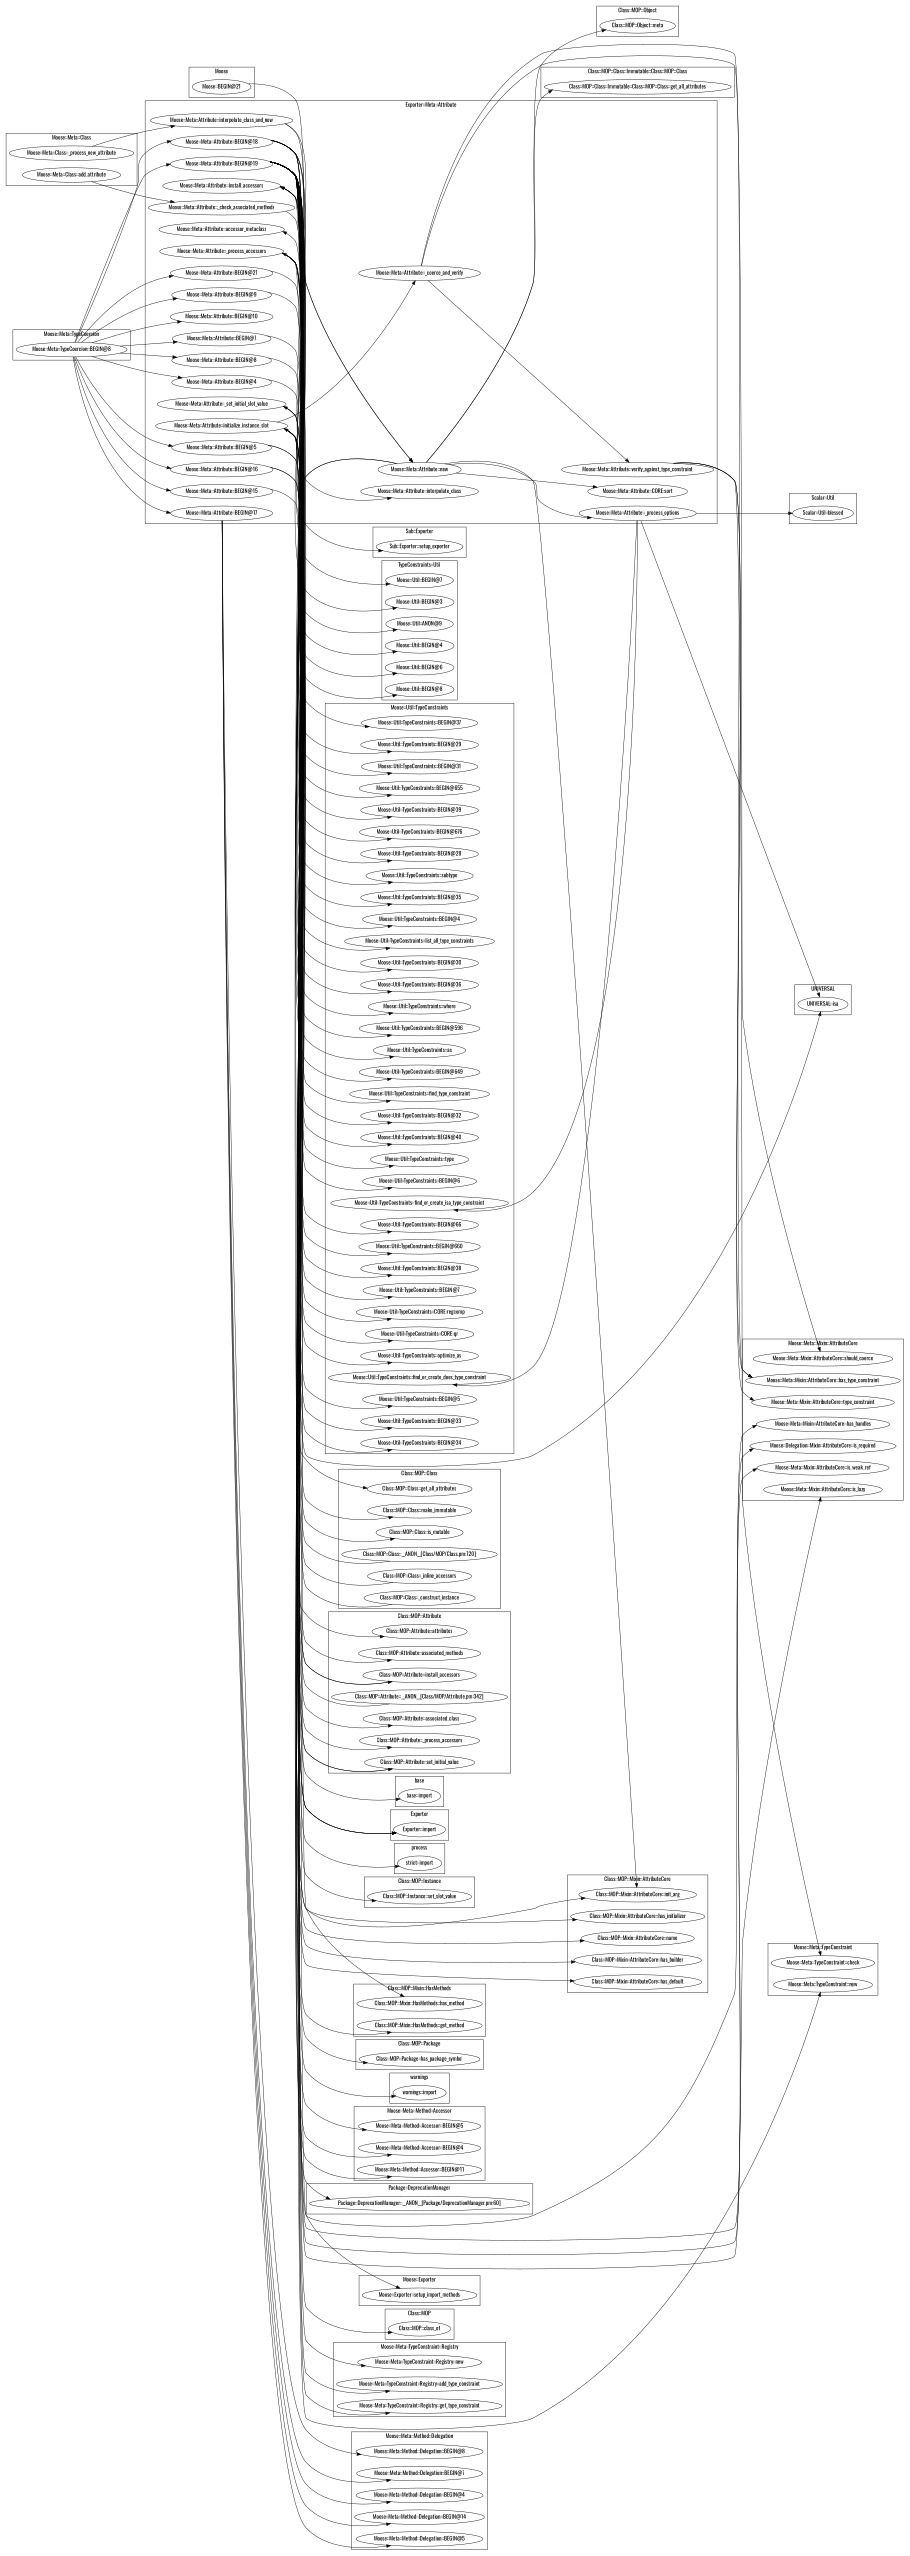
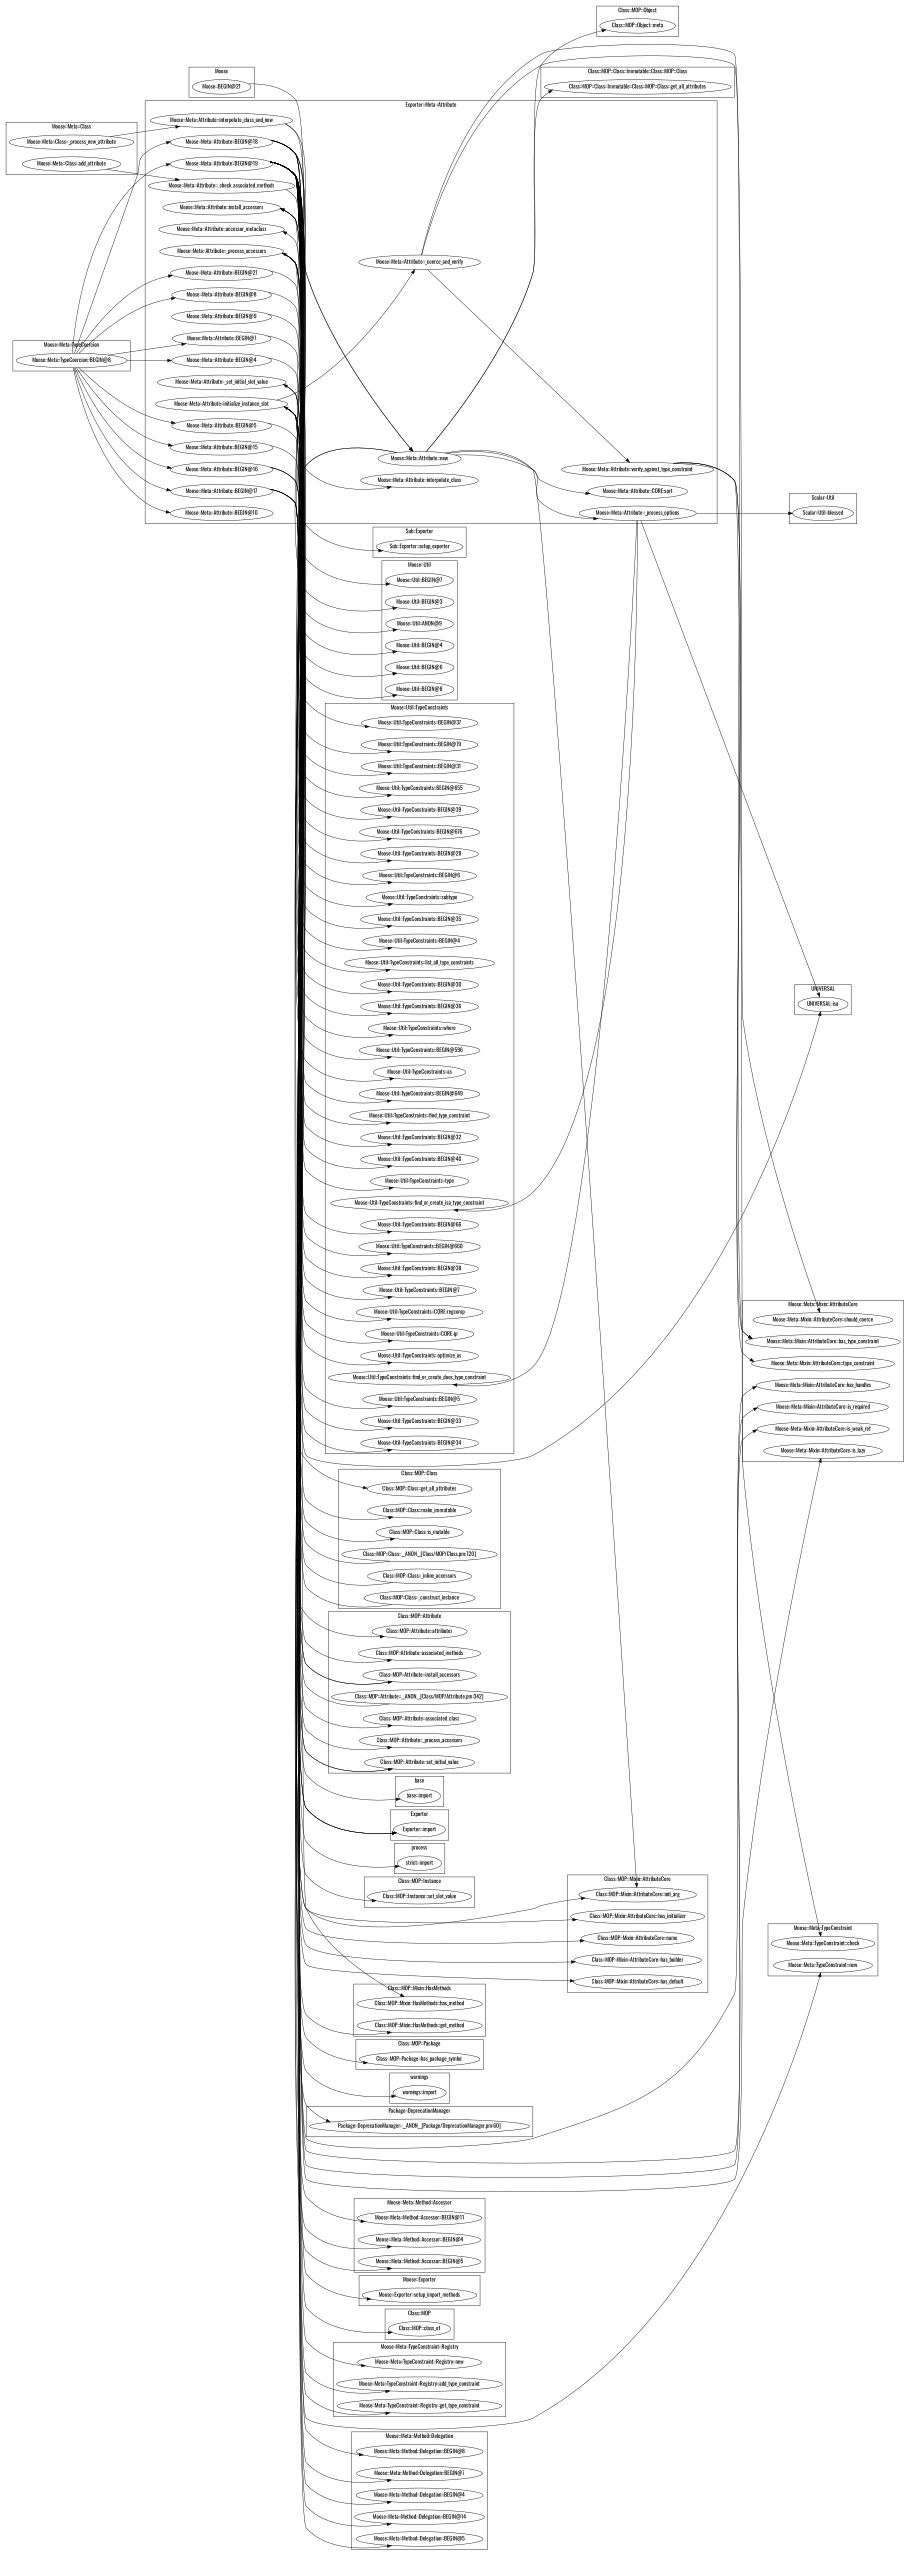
edge "Moose::Meta::TypeCoercion::BEGIN@8" -> "Moose::Meta::Attribute::BEGIN@9": removed
cluster "TypeConstraints::Util": label "TypeConstraints::Util" -> "Moose::Util"
edge "Moose::Meta::Attribute::install_accessors" -> "Moose::Util::TypeConstraints::BEGIN@6": now "Moose::Meta::Attribute::BEGIN@19" -> "Moose::Util::TypeConstraints::BEGIN@6"
node "Moose::Util::TypeConstraints::BEGIN@29": label "Moose::Util::TypeConstraints::BEGIN@29" -> "Moose::Util::TypeConstraints::BEGIN@79"
edge "Moose::Meta::Attribute::BEGIN@5" -> "Moose::Meta::Method::Accessor::BEGIN@5": now "Moose::Meta::Attribute::BEGIN@16" -> "Moose::Meta::Method::Accessor::BEGIN@5"
node "Moose::Delegation::Mixin::AttributeCore::is_required": label "Moose::Delegation::Mixin::AttributeCore::is_required" -> "Moose::Meta::Mixin::AttributeCore::is_required"
